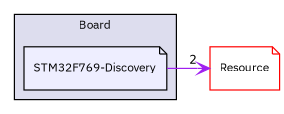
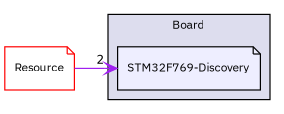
edge "STM32F769-Discovery" -> "Resource": reversed
